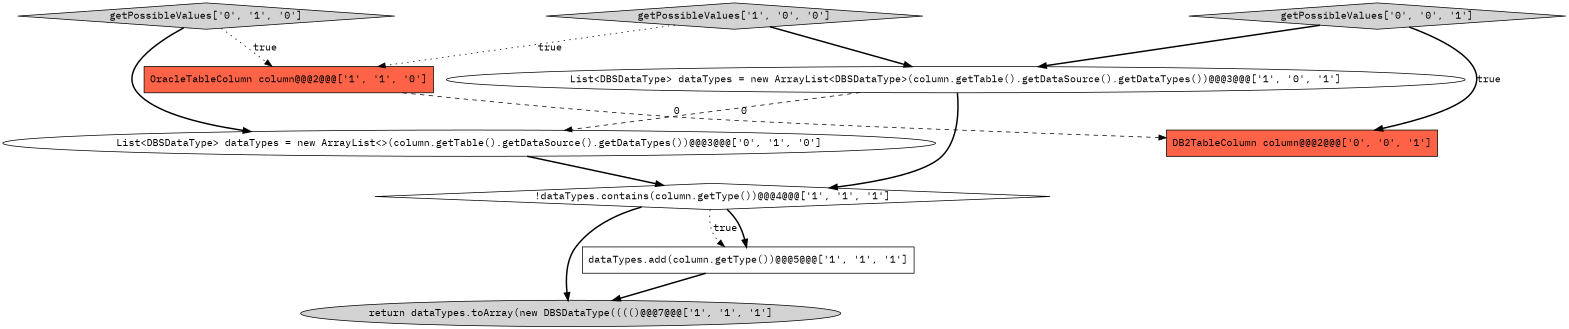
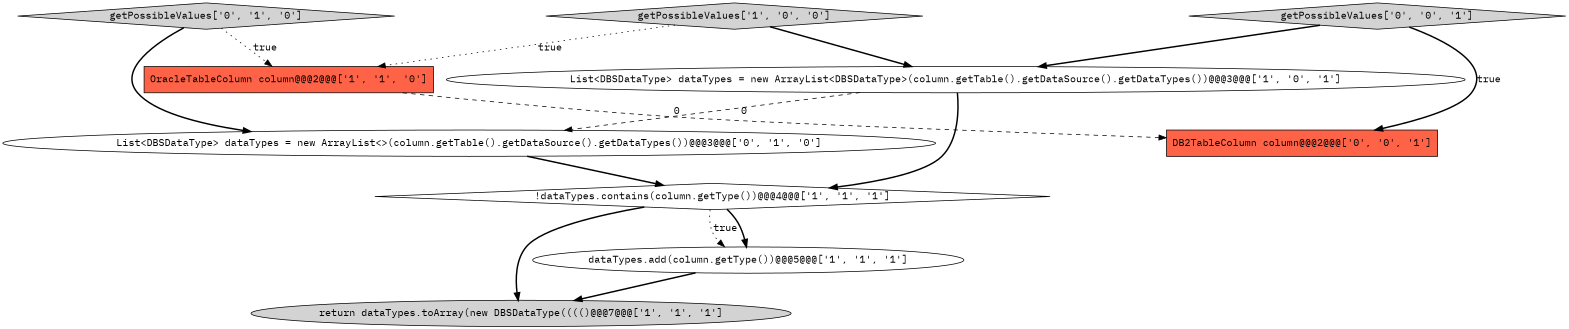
node "dataTypes.add(column.getType())@@@5@@@['1', '1', '1']": shape box -> ellipse
